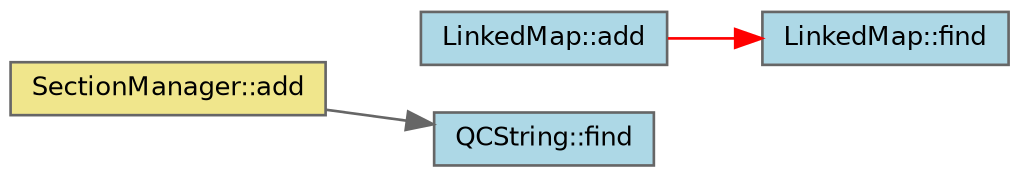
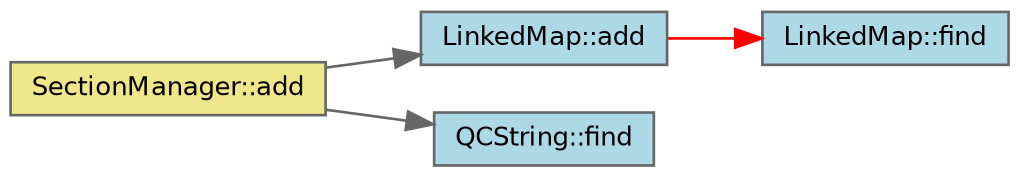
edge "SectionManager::add" -> "LinkedMap::add": added
